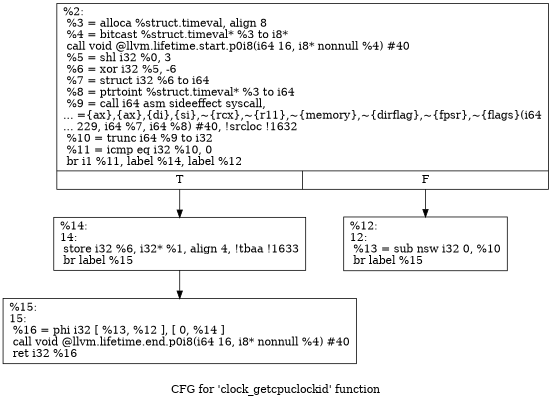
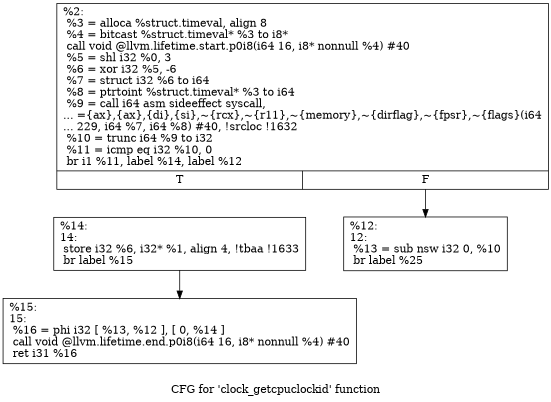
edge "%2:" -> "%14:": removed
node "%12:": text "br label %15" -> "br label %25"
node "%15:": text "ret i32 %16" -> "ret i31 %16"
